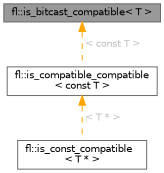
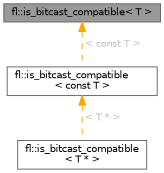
node "fl::is_compatible_compatible < const T >": label "fl::is_compatible_compatible < const T >" -> "fl::is_bitcast_compatible < const T >"
node "fl::is_const_compatible < T * >": label "fl::is_const_compatible < T * >" -> "fl::is_bitcast_compatible < T * >"
